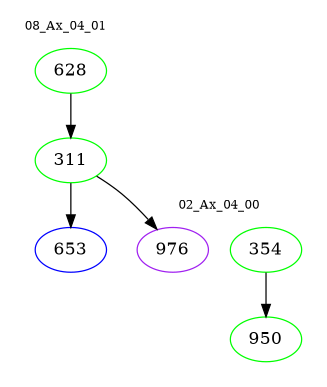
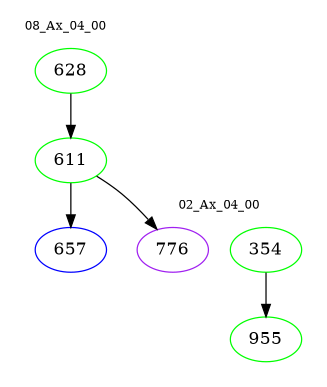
cluster "08_Ax_04_01": label "08_Ax_04_01" -> "08_Ax_04_00"
node "311": label "311" -> "611"
node "653": label "653" -> "657"
node "976": label "976" -> "776"
node "950": label "950" -> "955"
